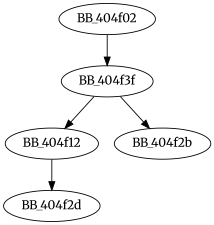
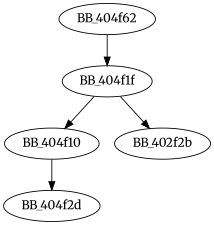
node "BB_404f02": label "BB_404f02" -> "BB_404f62"
node "BB_404f3f": label "BB_404f3f" -> "BB_404f1f"
node "BB_404f12": label "BB_404f12" -> "BB_404f10"
node "BB_404f2b": label "BB_404f2b" -> "BB_402f2b"
